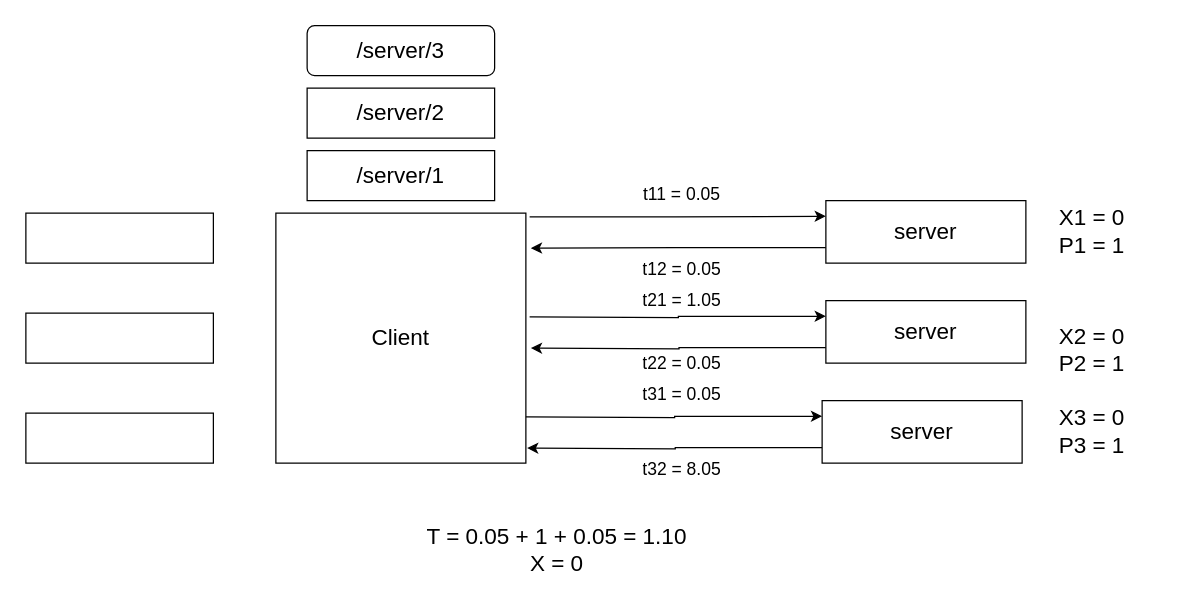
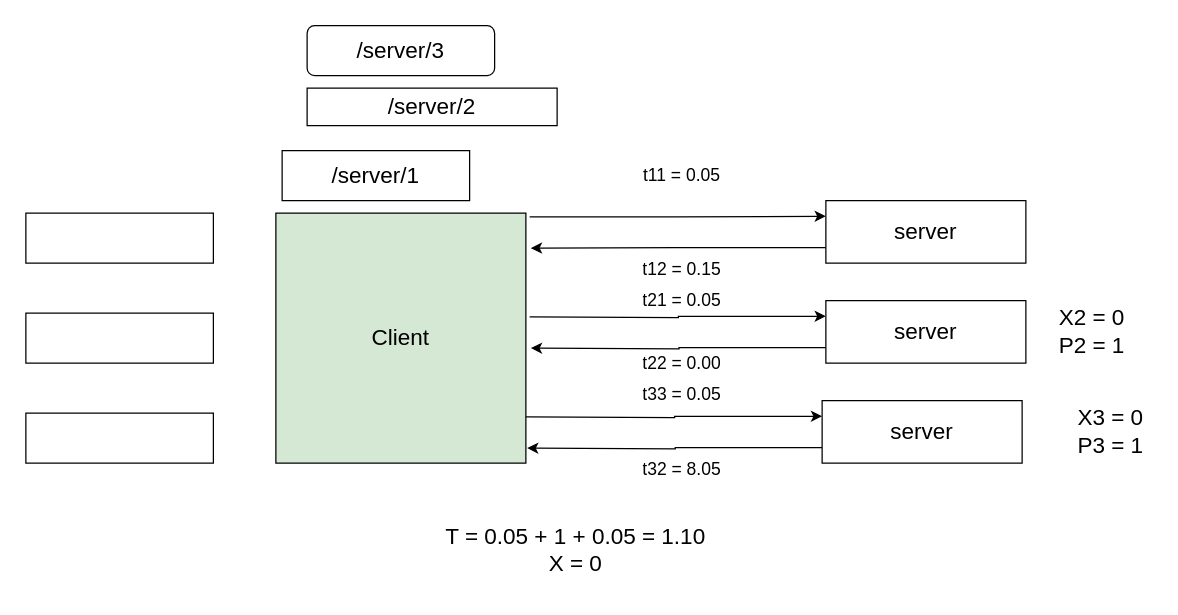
node "/server/2": size 188x50 -> 250x38
node "/server/1": moved (401, 176) -> (376, 176)
node "t11 = 0.05": moved (682, 194) -> (682, 176)
node "X1 = 0 P1 = 1": removed
node "t12 = 0.05": label "t12 = 0.05" -> "t12 = 0.15"
node "t21 = 1.05": label "t21 = 1.05" -> "t21 = 0.05"
node "Client": fillcolor #ffffff -> #d5e8d4
node "X2 = 0 P2 = 1": moved (1092, 351) -> (1092, 332)
node "t22 = 0.05": label "t22 = 0.05" -> "t22 = 0.00"
node "t31 = 0.05": label "t31 = 0.05" -> "t33 = 0.05"
node "X3 = 0 P3 = 1": moved (1092, 432) -> (1111, 432)
node "T = 0.05 + 1 + 0.05 = 1.10 X = 0": moved (557, 551) -> (576, 551)
